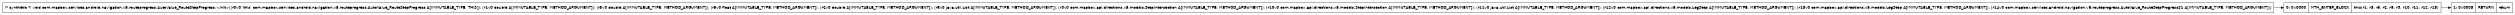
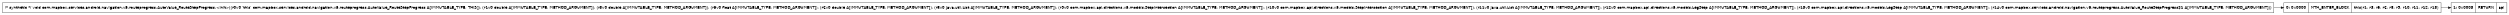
node "1: 0x0003": text "return" -> "api"
